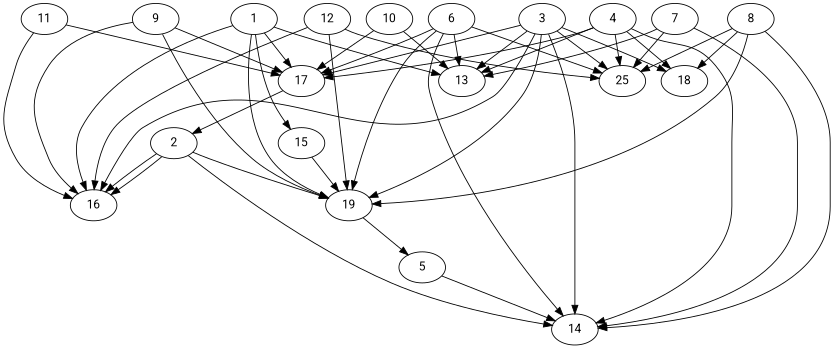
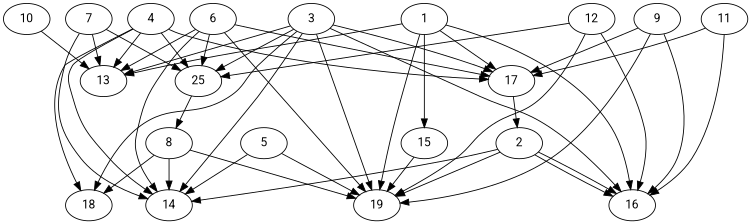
edge "10" -> "17": removed
edge "8" -> "25": reversed
edge "19" -> "5": reversed
